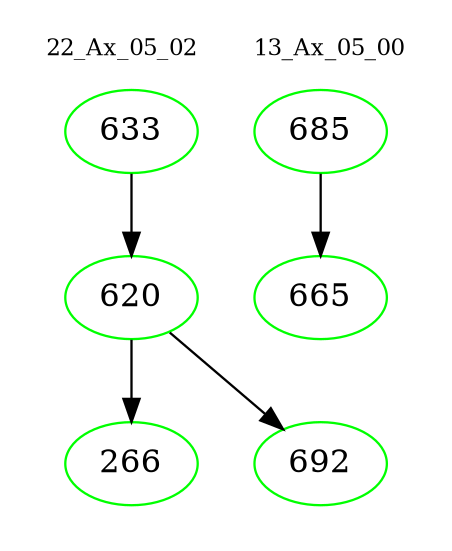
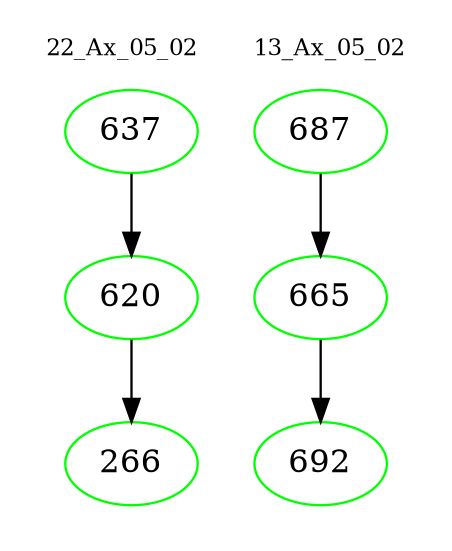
cluster "13_Ax_05_00": label "13_Ax_05_00" -> "13_Ax_05_02"
node "633": label "633" -> "637"
node "685": label "685" -> "687"
edge "620" -> "692": now "665" -> "692"
